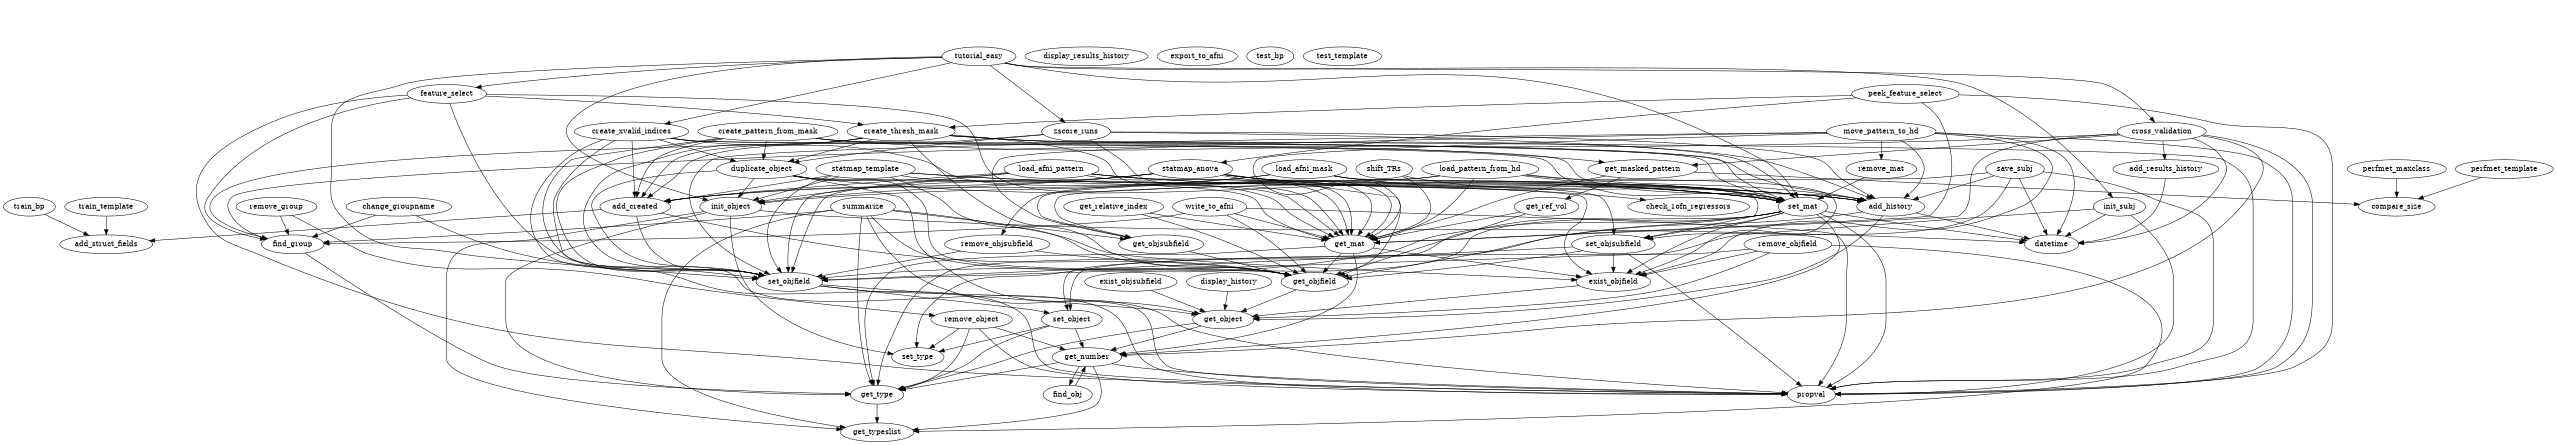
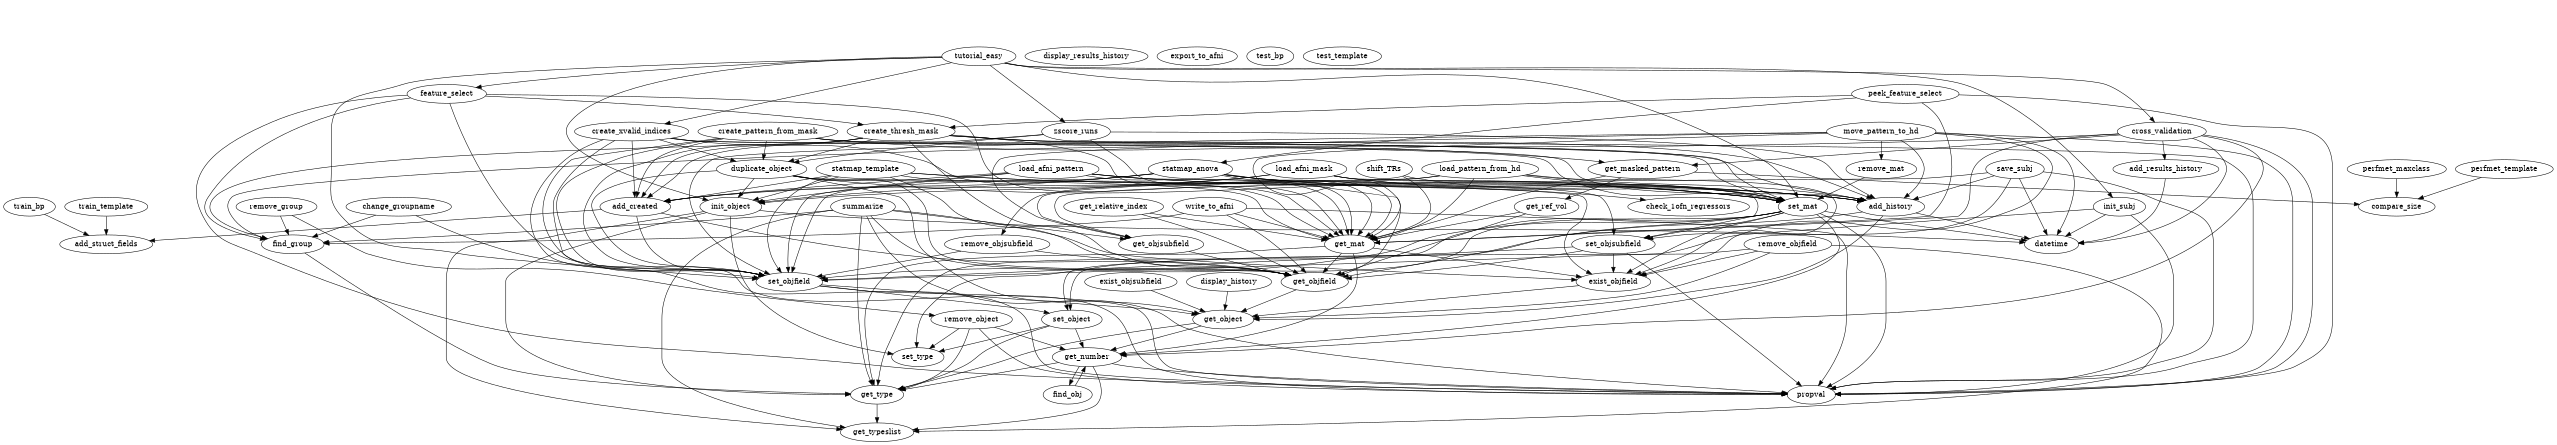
edge "zscore_runs" -> "set_mat": removed
